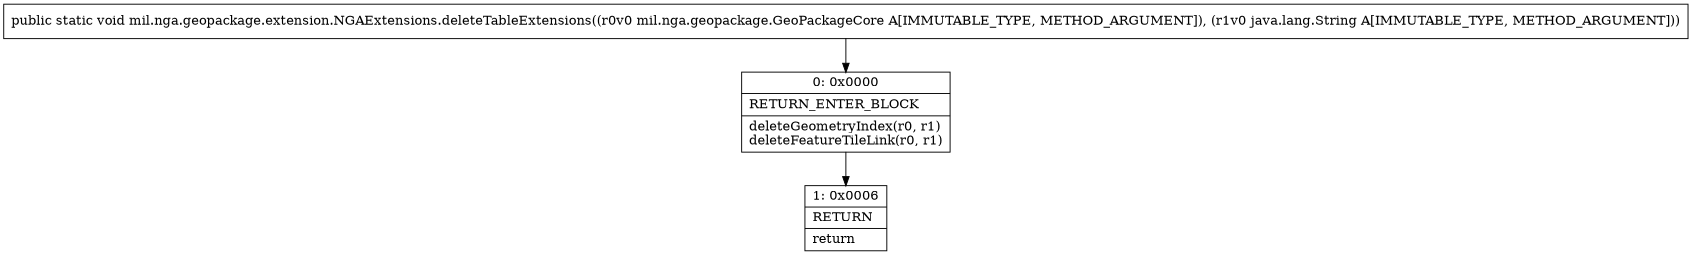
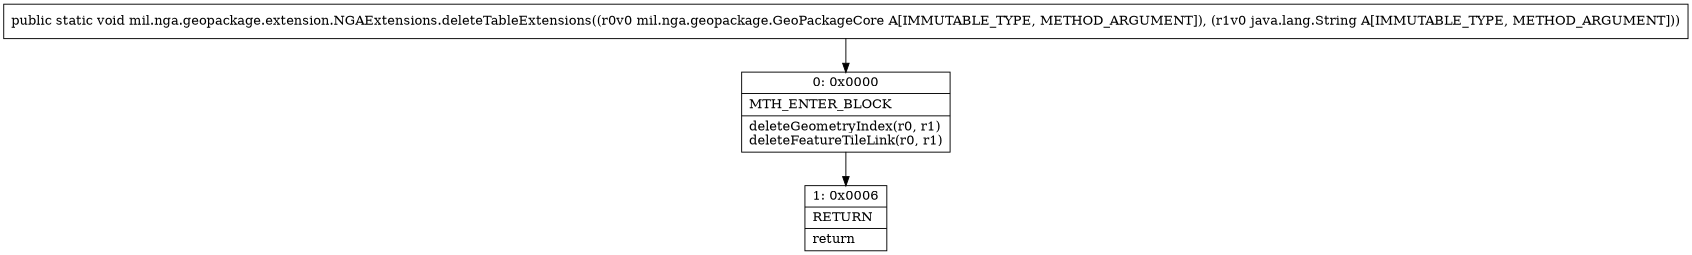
node "0: 0x0000": text "RETURN_ENTER_BLOCK" -> "MTH_ENTER_BLOCK"
